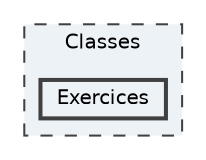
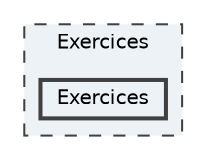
cluster "Classes": label "Classes" -> "Exercices"
